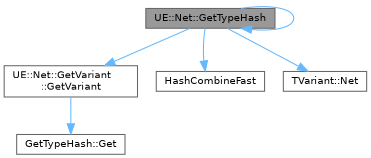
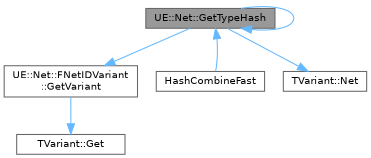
edge "UE::Net::GetTypeHash" -> "HashCombineFast": reversed
node "UE::Net::GetVariant ::GetVariant": label "UE::Net::GetVariant ::GetVariant" -> "UE::Net::FNetIDVariant ::GetVariant"
node "GetTypeHash::Get": label "GetTypeHash::Get" -> "TVariant::Get"
